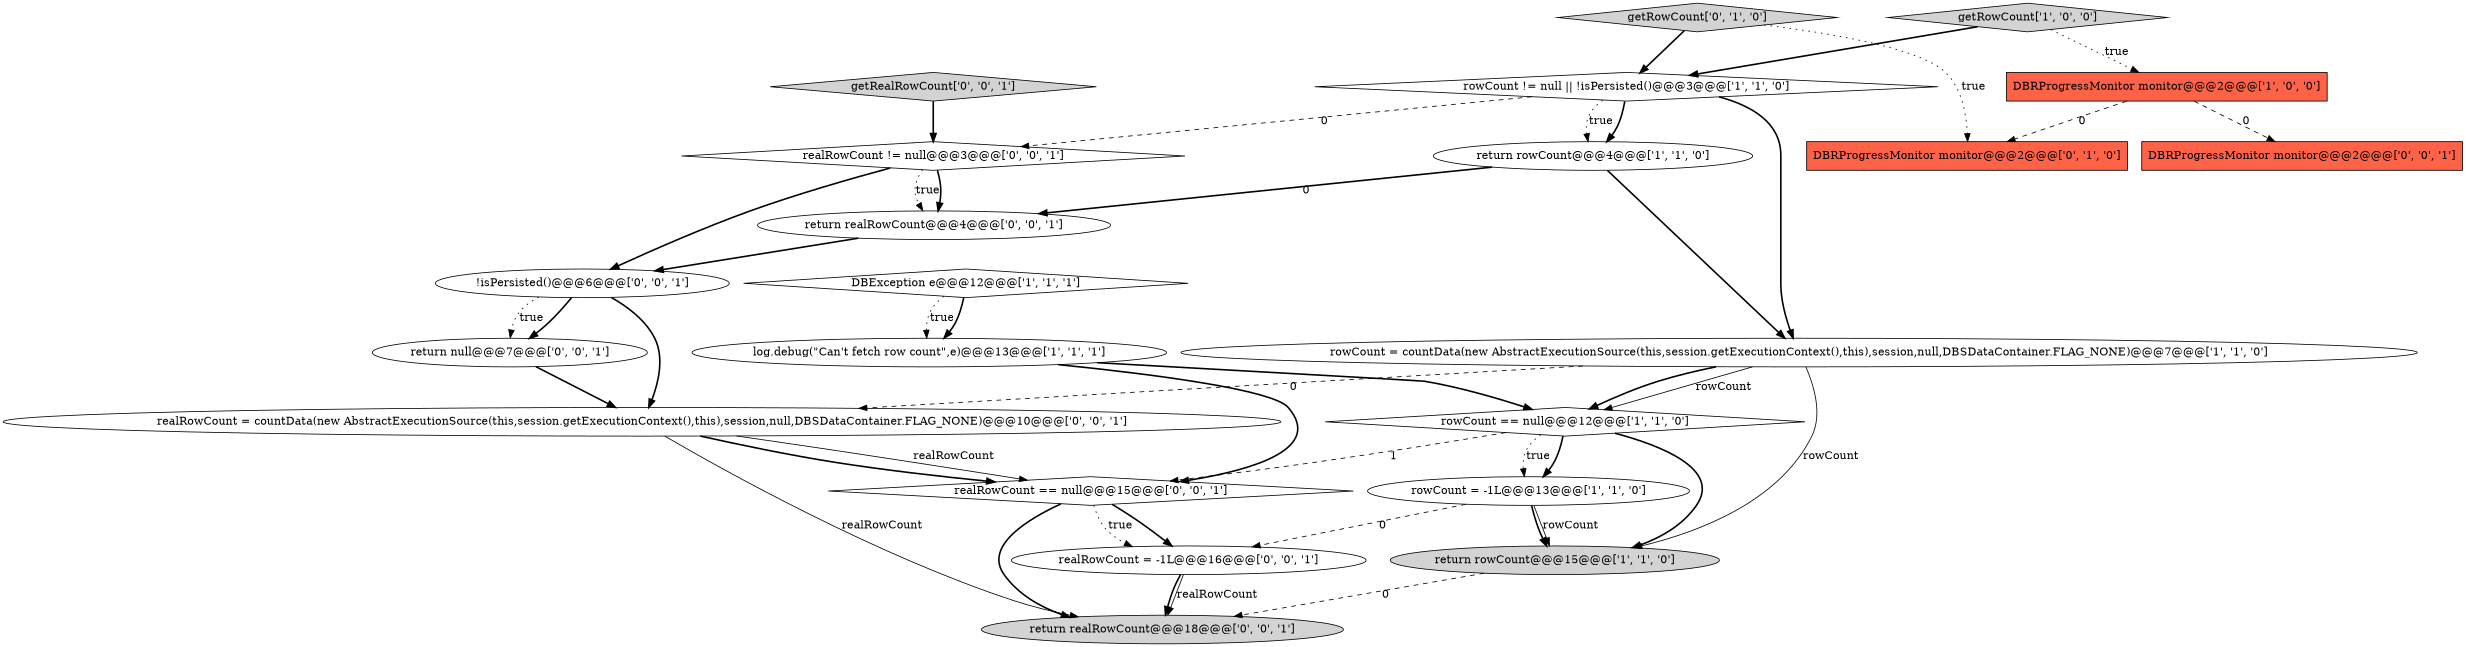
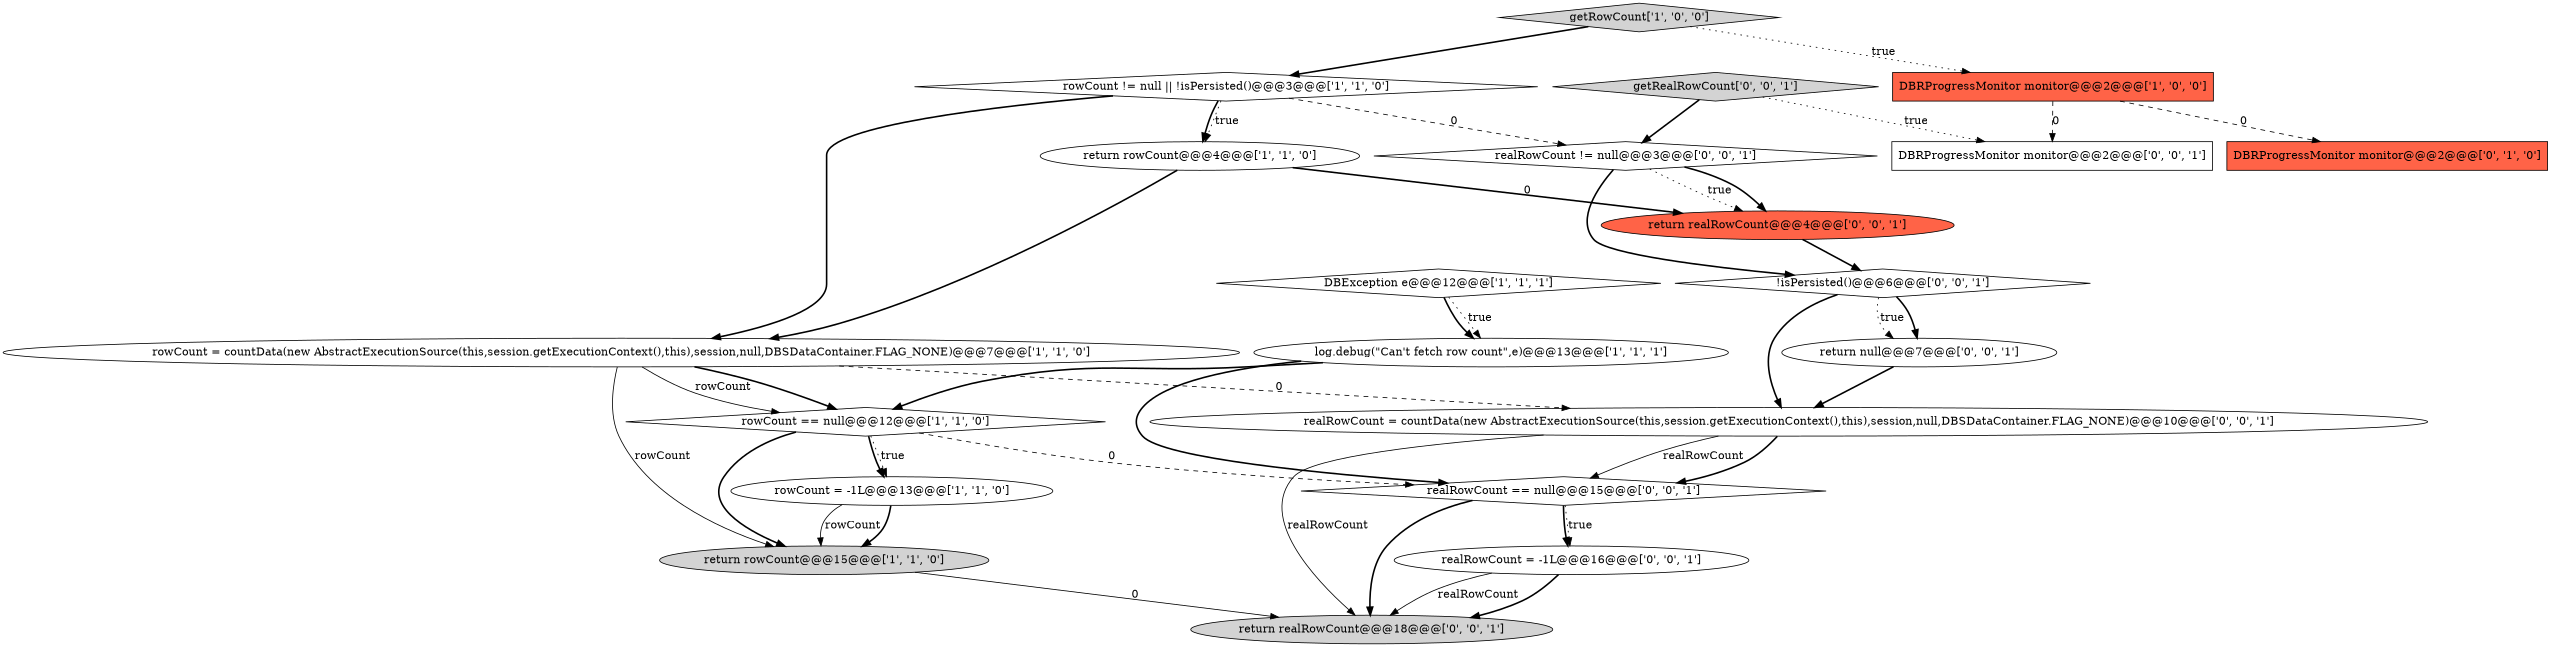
node "getRowCount['0', '1', '0']": removed
edge "getRealRowCount['0', '0', '1']" -> "DBRProgressMonitor monitor@@@2@@@['0', '0', '1']": added, label "true"
node "DBRProgressMonitor monitor@@@2@@@['0', '0', '1']": fillcolor tomato -> white
node "return realRowCount@@@4@@@['0', '0', '1']": fillcolor white -> tomato
node "!isPersisted()@@@6@@@['0', '0', '1']": shape ellipse -> diamond
edge "rowCount == null@@@12@@@['1', '1', '0']" -> "realRowCount == null@@@15@@@['0', '0', '1']": label "1" -> "0"
edge "rowCount = -1L@@@13@@@['1', '1', '0']" -> "realRowCount = -1L@@@16@@@['0', '0', '1']": removed, label "0"
edge "return rowCount@@@15@@@['1', '1', '0']" -> "return realRowCount@@@18@@@['0', '0', '1']": style dashed -> solid
